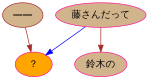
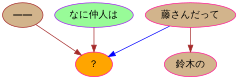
node "なに仲人は": added
